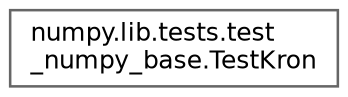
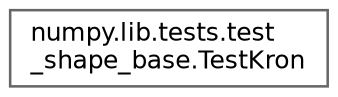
node "numpy.lib.tests.test _numpy_base.TestKron": label "numpy.lib.tests.test _numpy_base.TestKron" -> "numpy.lib.tests.test _shape_base.TestKron"
